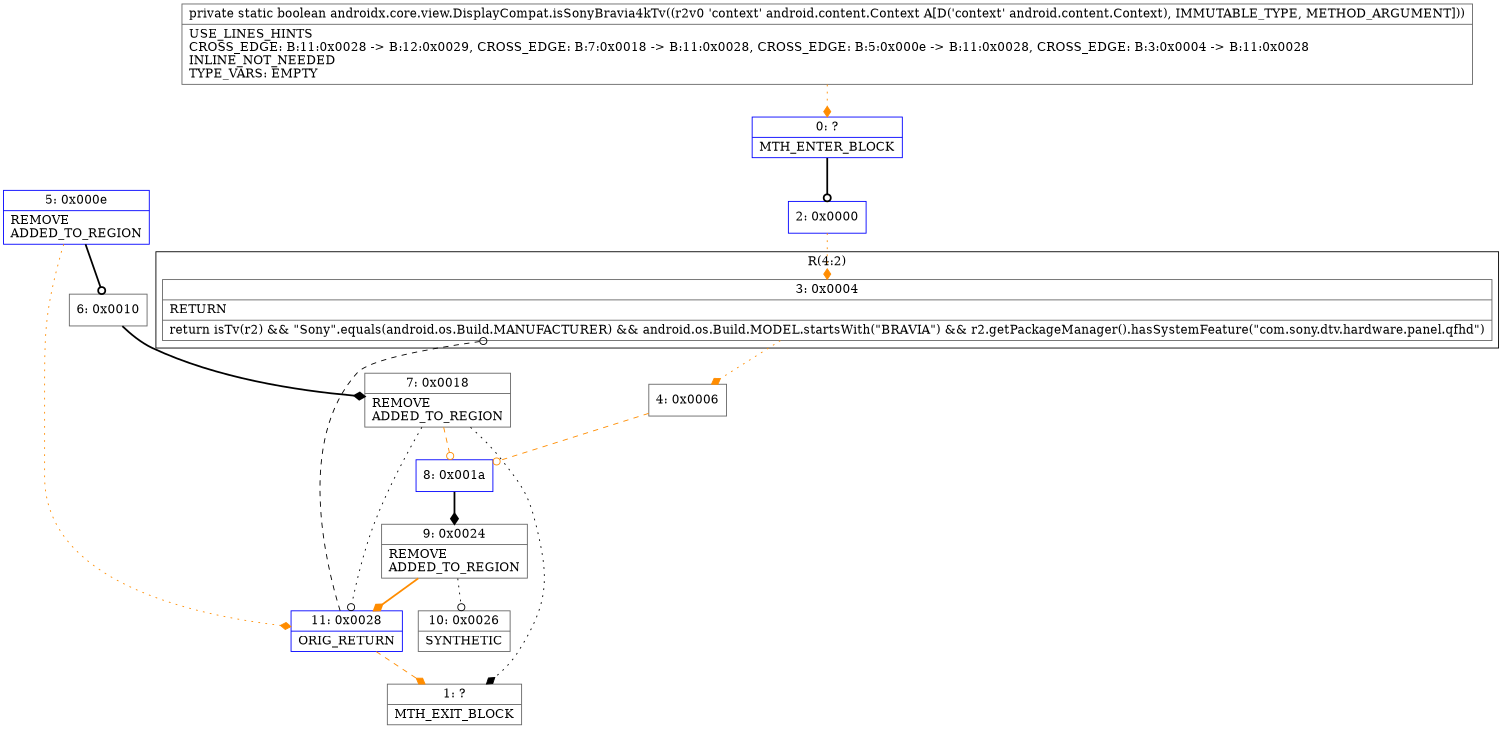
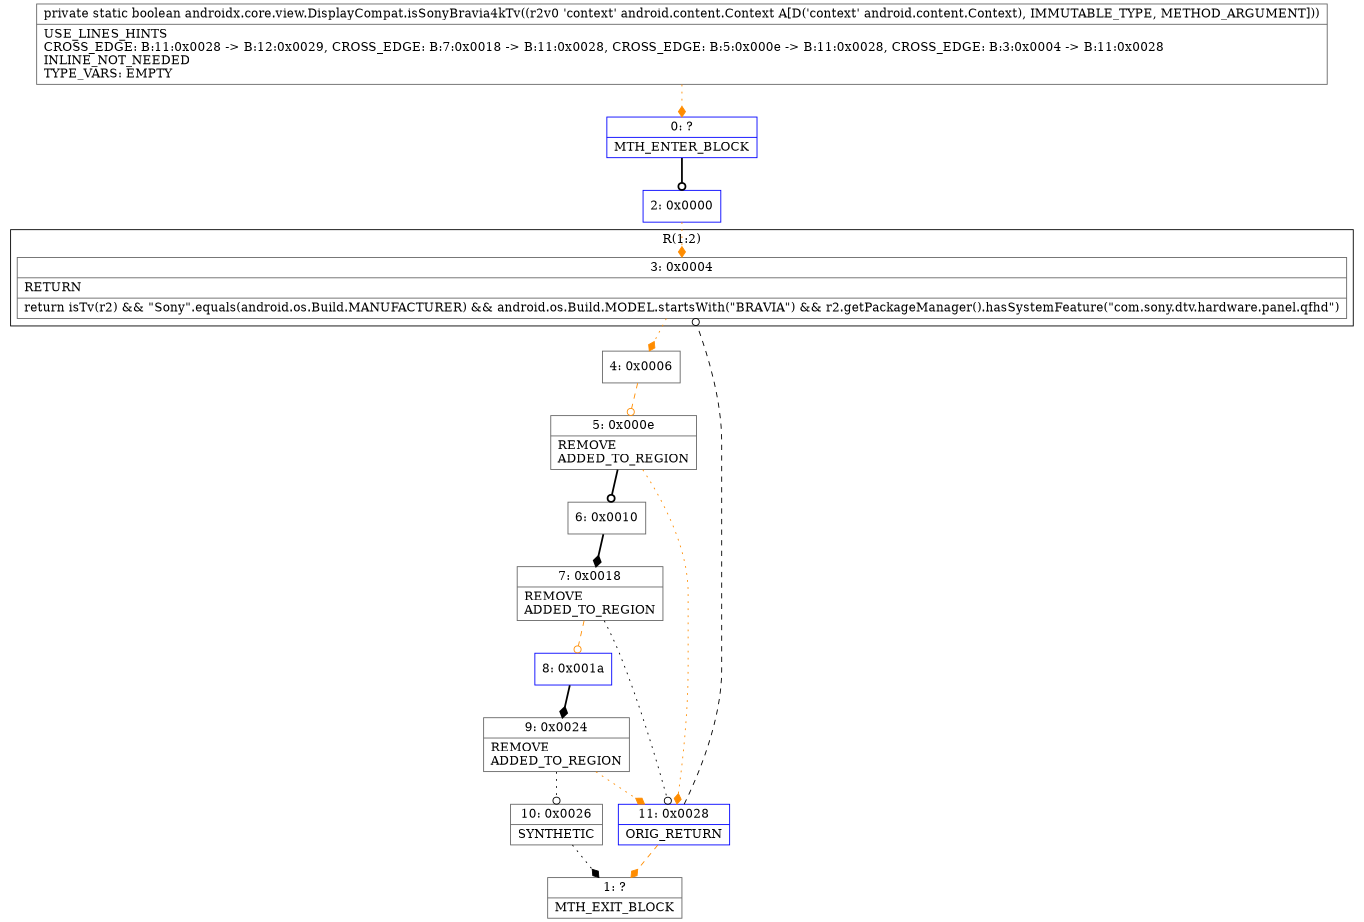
node "5: 0x000e": color blue -> gray40
cluster "R(4:2)": label "R(4:2)" -> "R(1:2)"
edge "4: 0x0006" -> "8: 0x001a": now "4: 0x0006" -> "5: 0x000e"
edge "7: 0x0018" -> "1: ?": now "10: 0x0026" -> "1: ?"
edge "9: 0x0024" -> "11: 0x0028": style bold -> dotted
